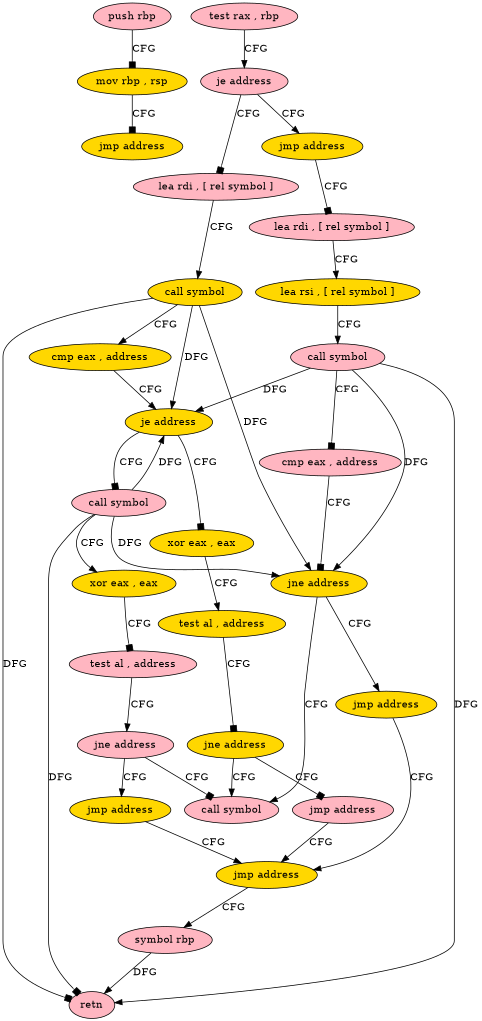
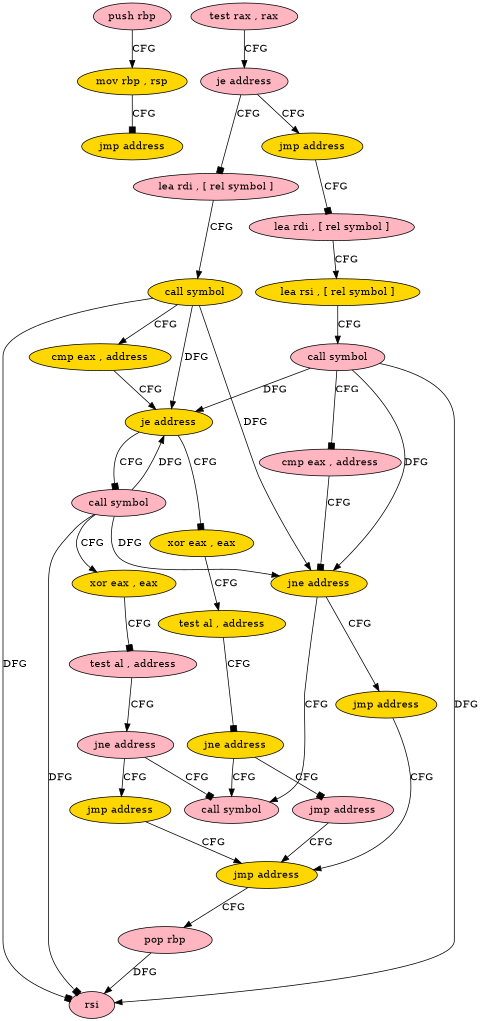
node "test rax , rbp": label "test rax , rbp" -> "test rax , rax"
edge "push rbp" -> "mov rbp , rsp": arrowhead box -> normal
node "symbol rbp": label "symbol rbp" -> "pop rbp"
node "retn": label "retn" -> "rsi"
